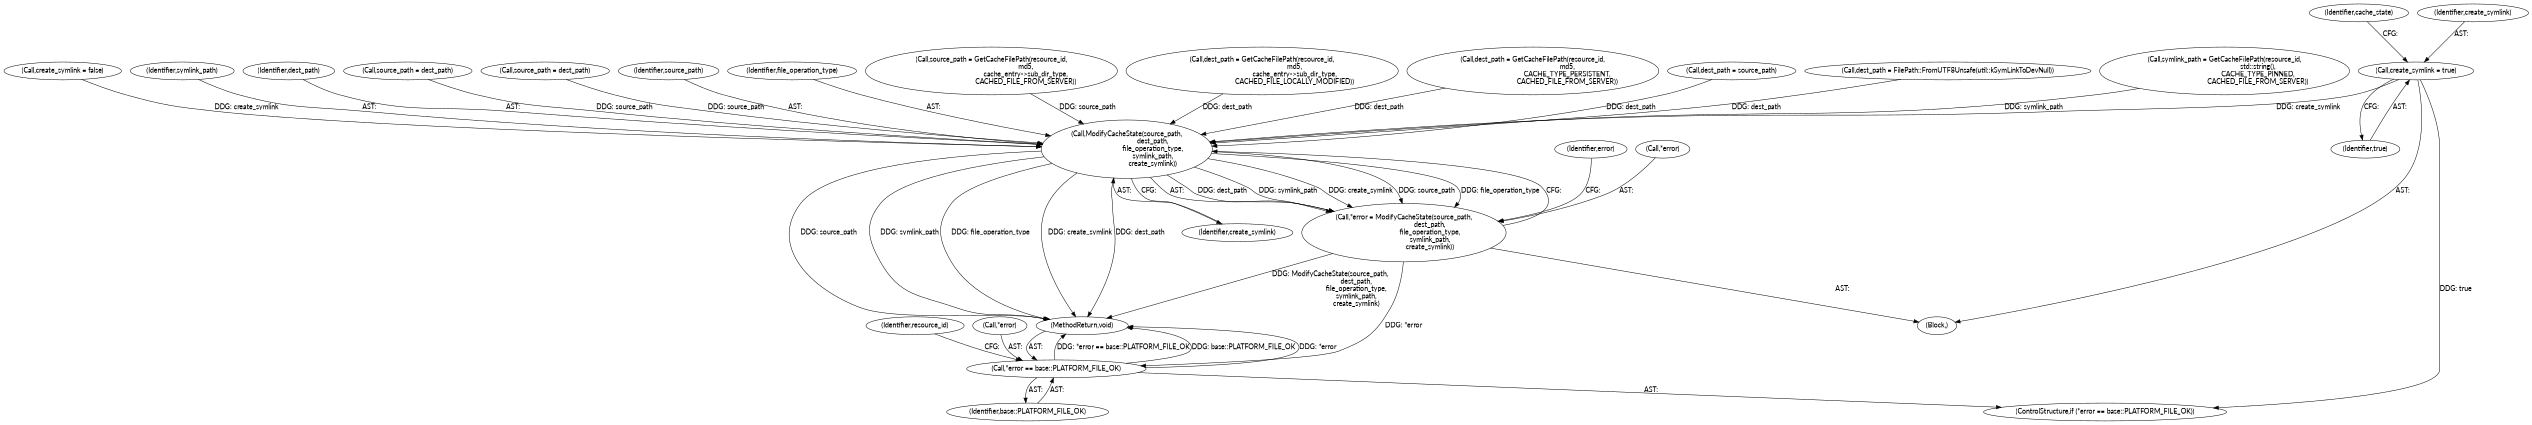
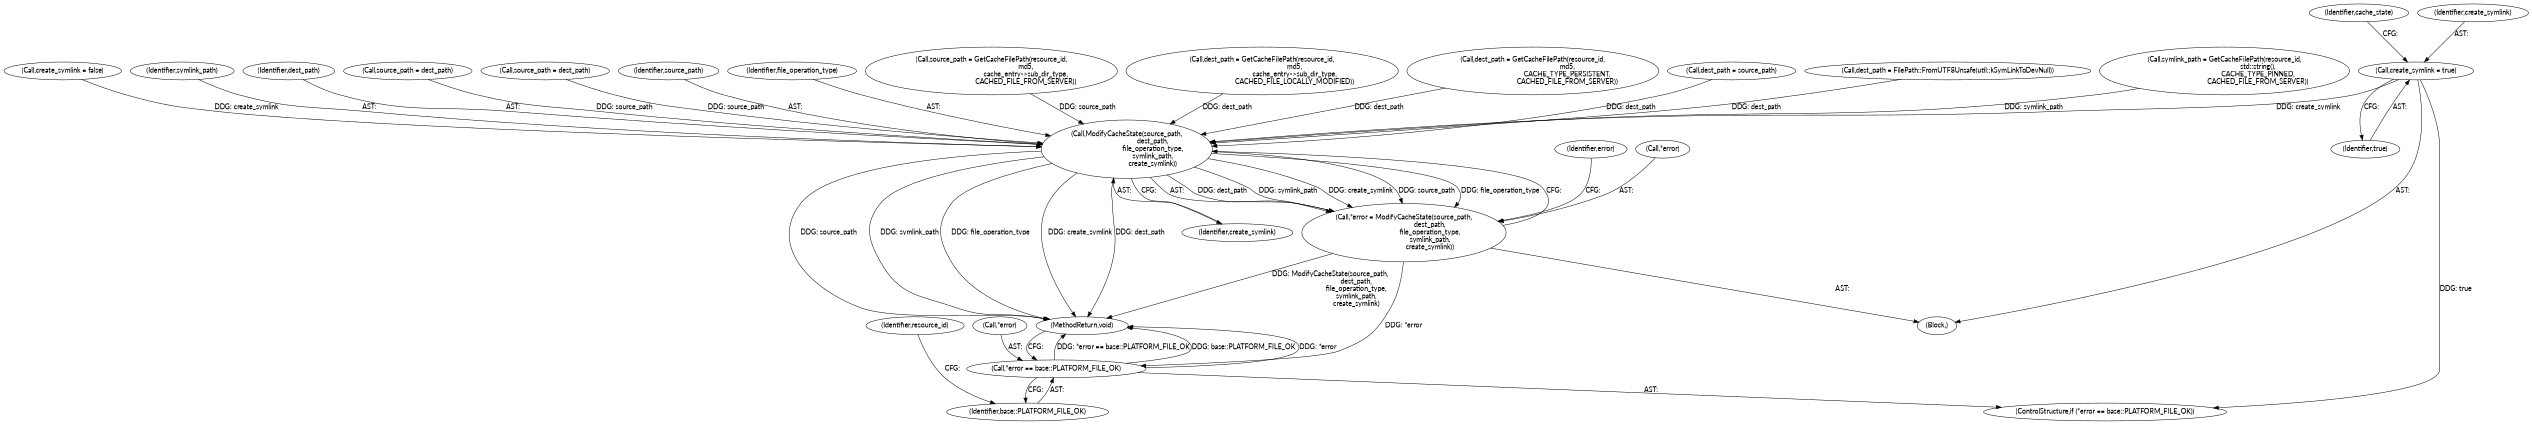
edge "(MethodReturn,void)" -> "(Call,*error == base::PLATFORM_FILE_OK)": label "AST: " -> "CFG: "
edge "(Identifier,resource_id)" -> "(Call,*error == base::PLATFORM_FILE_OK)": now "(Identifier,resource_id)" -> "(Identifier,base::PLATFORM_FILE_OK)"
edge "(Call,*error == base::PLATFORM_FILE_OK)" -> "(Identifier,base::PLATFORM_FILE_OK)": label "AST: " -> "CFG: "
